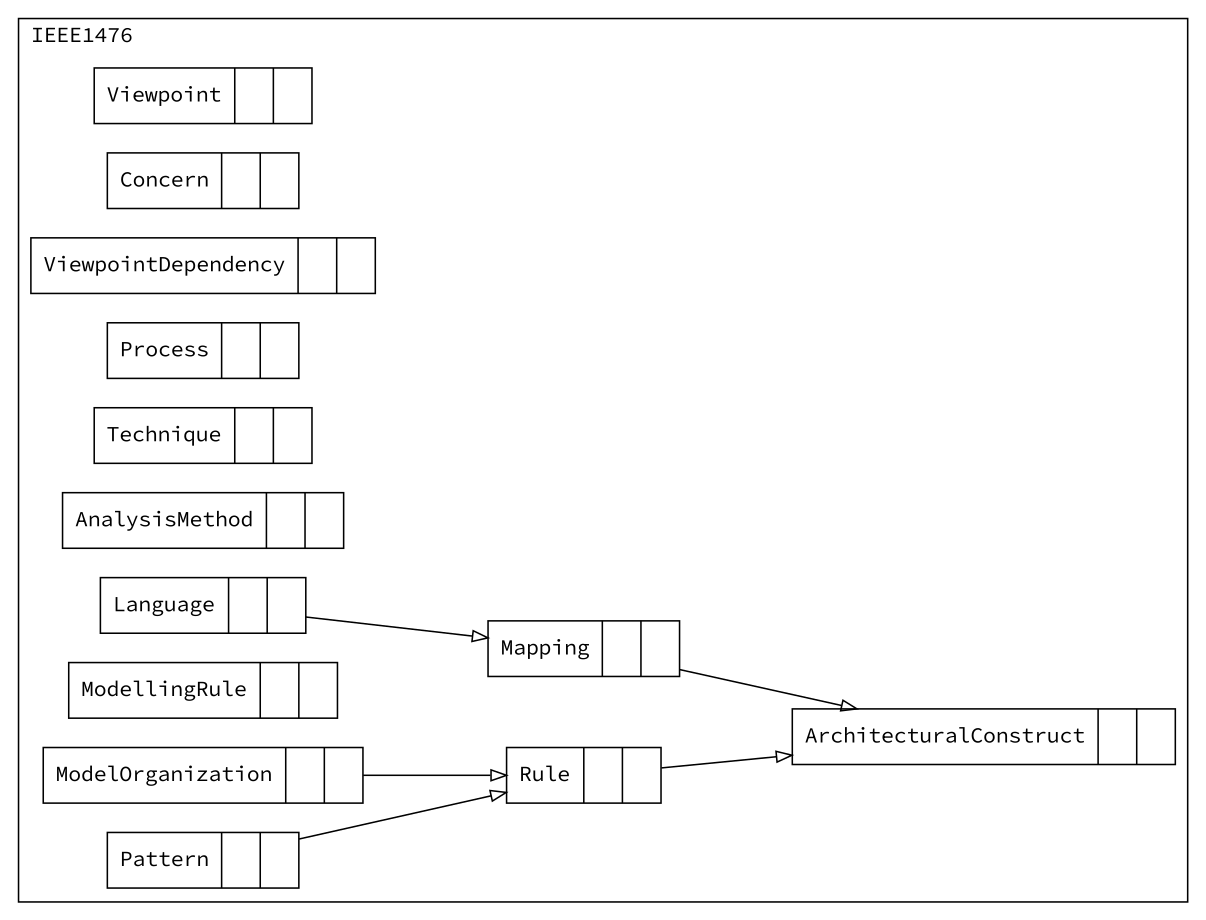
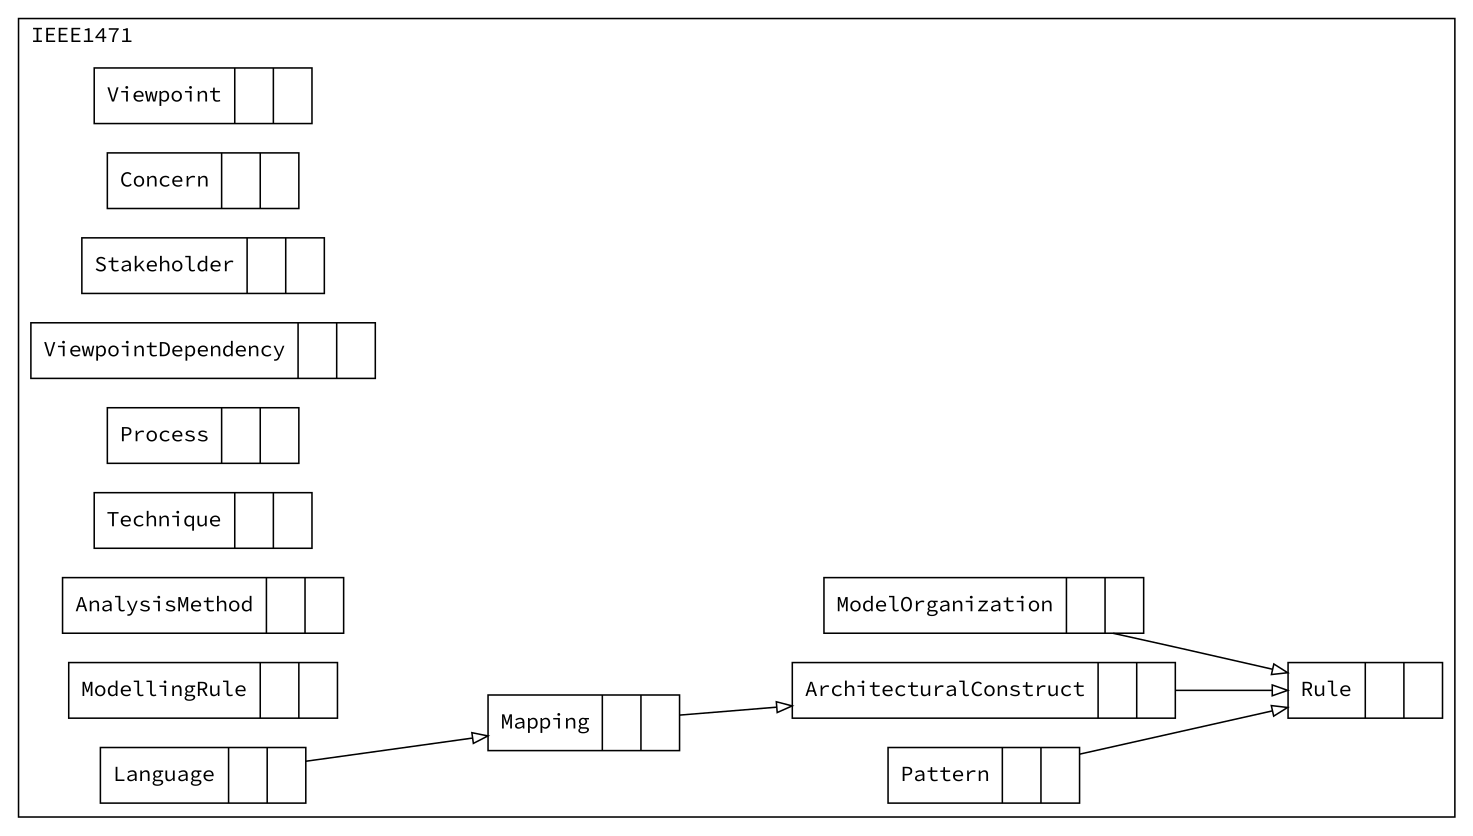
cluster "IEEE1476": label "IEEE1476" -> "IEEE1471"
node "Stakeholder": added
edge "Rule" -> "ArchitecturalConstruct": reversed
